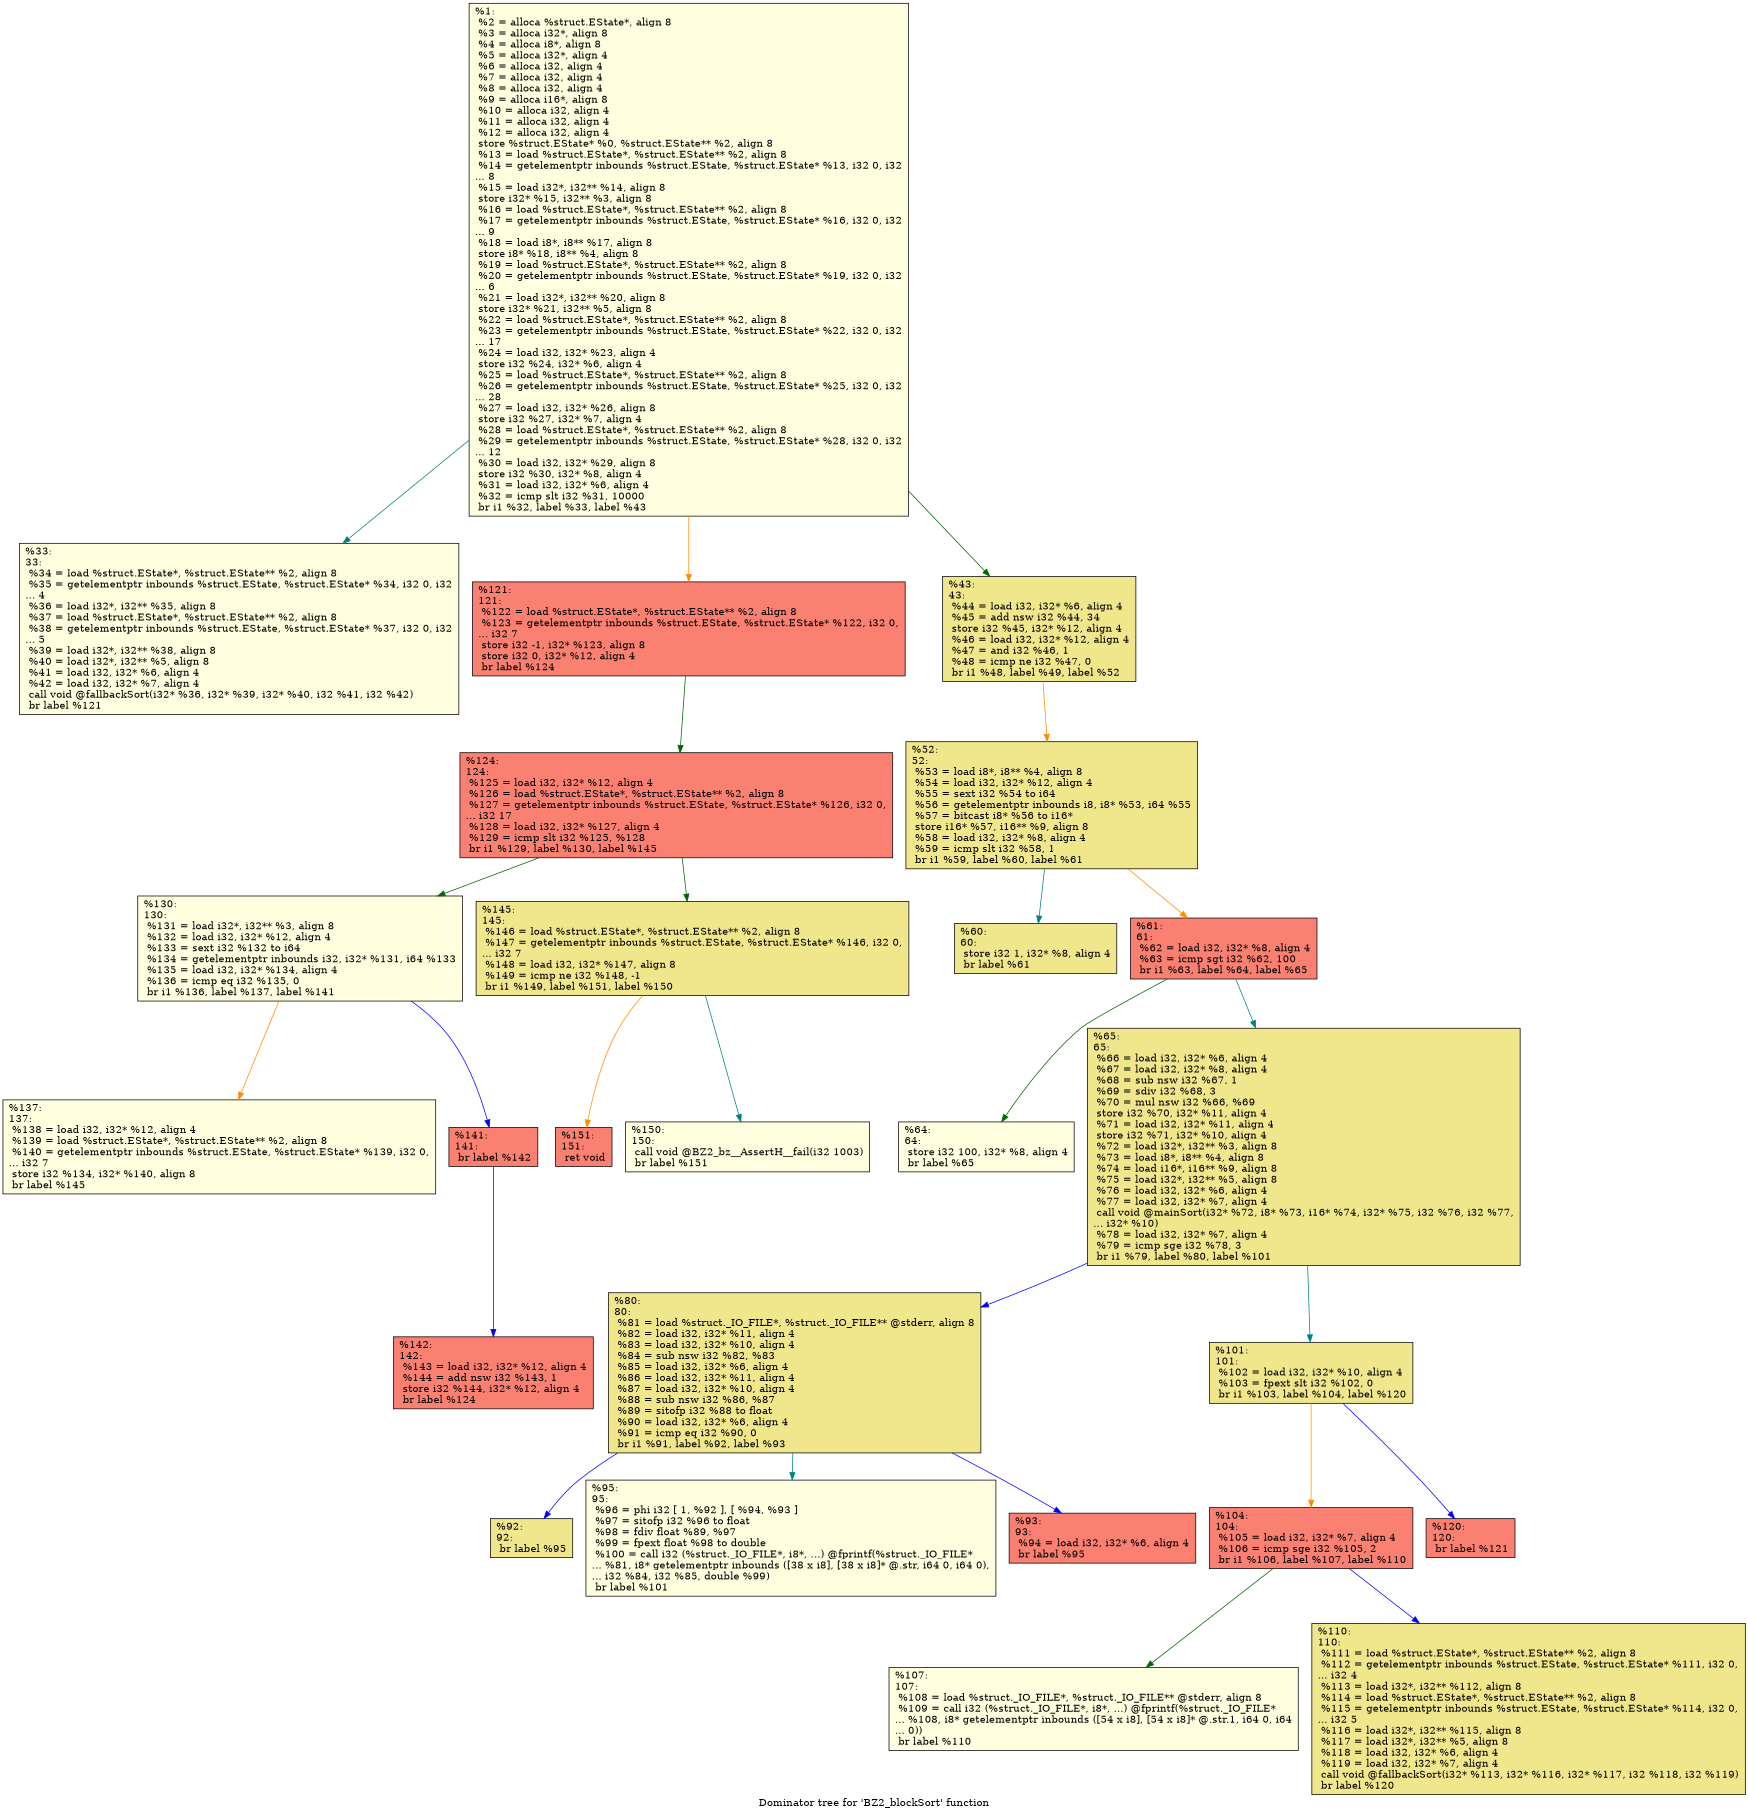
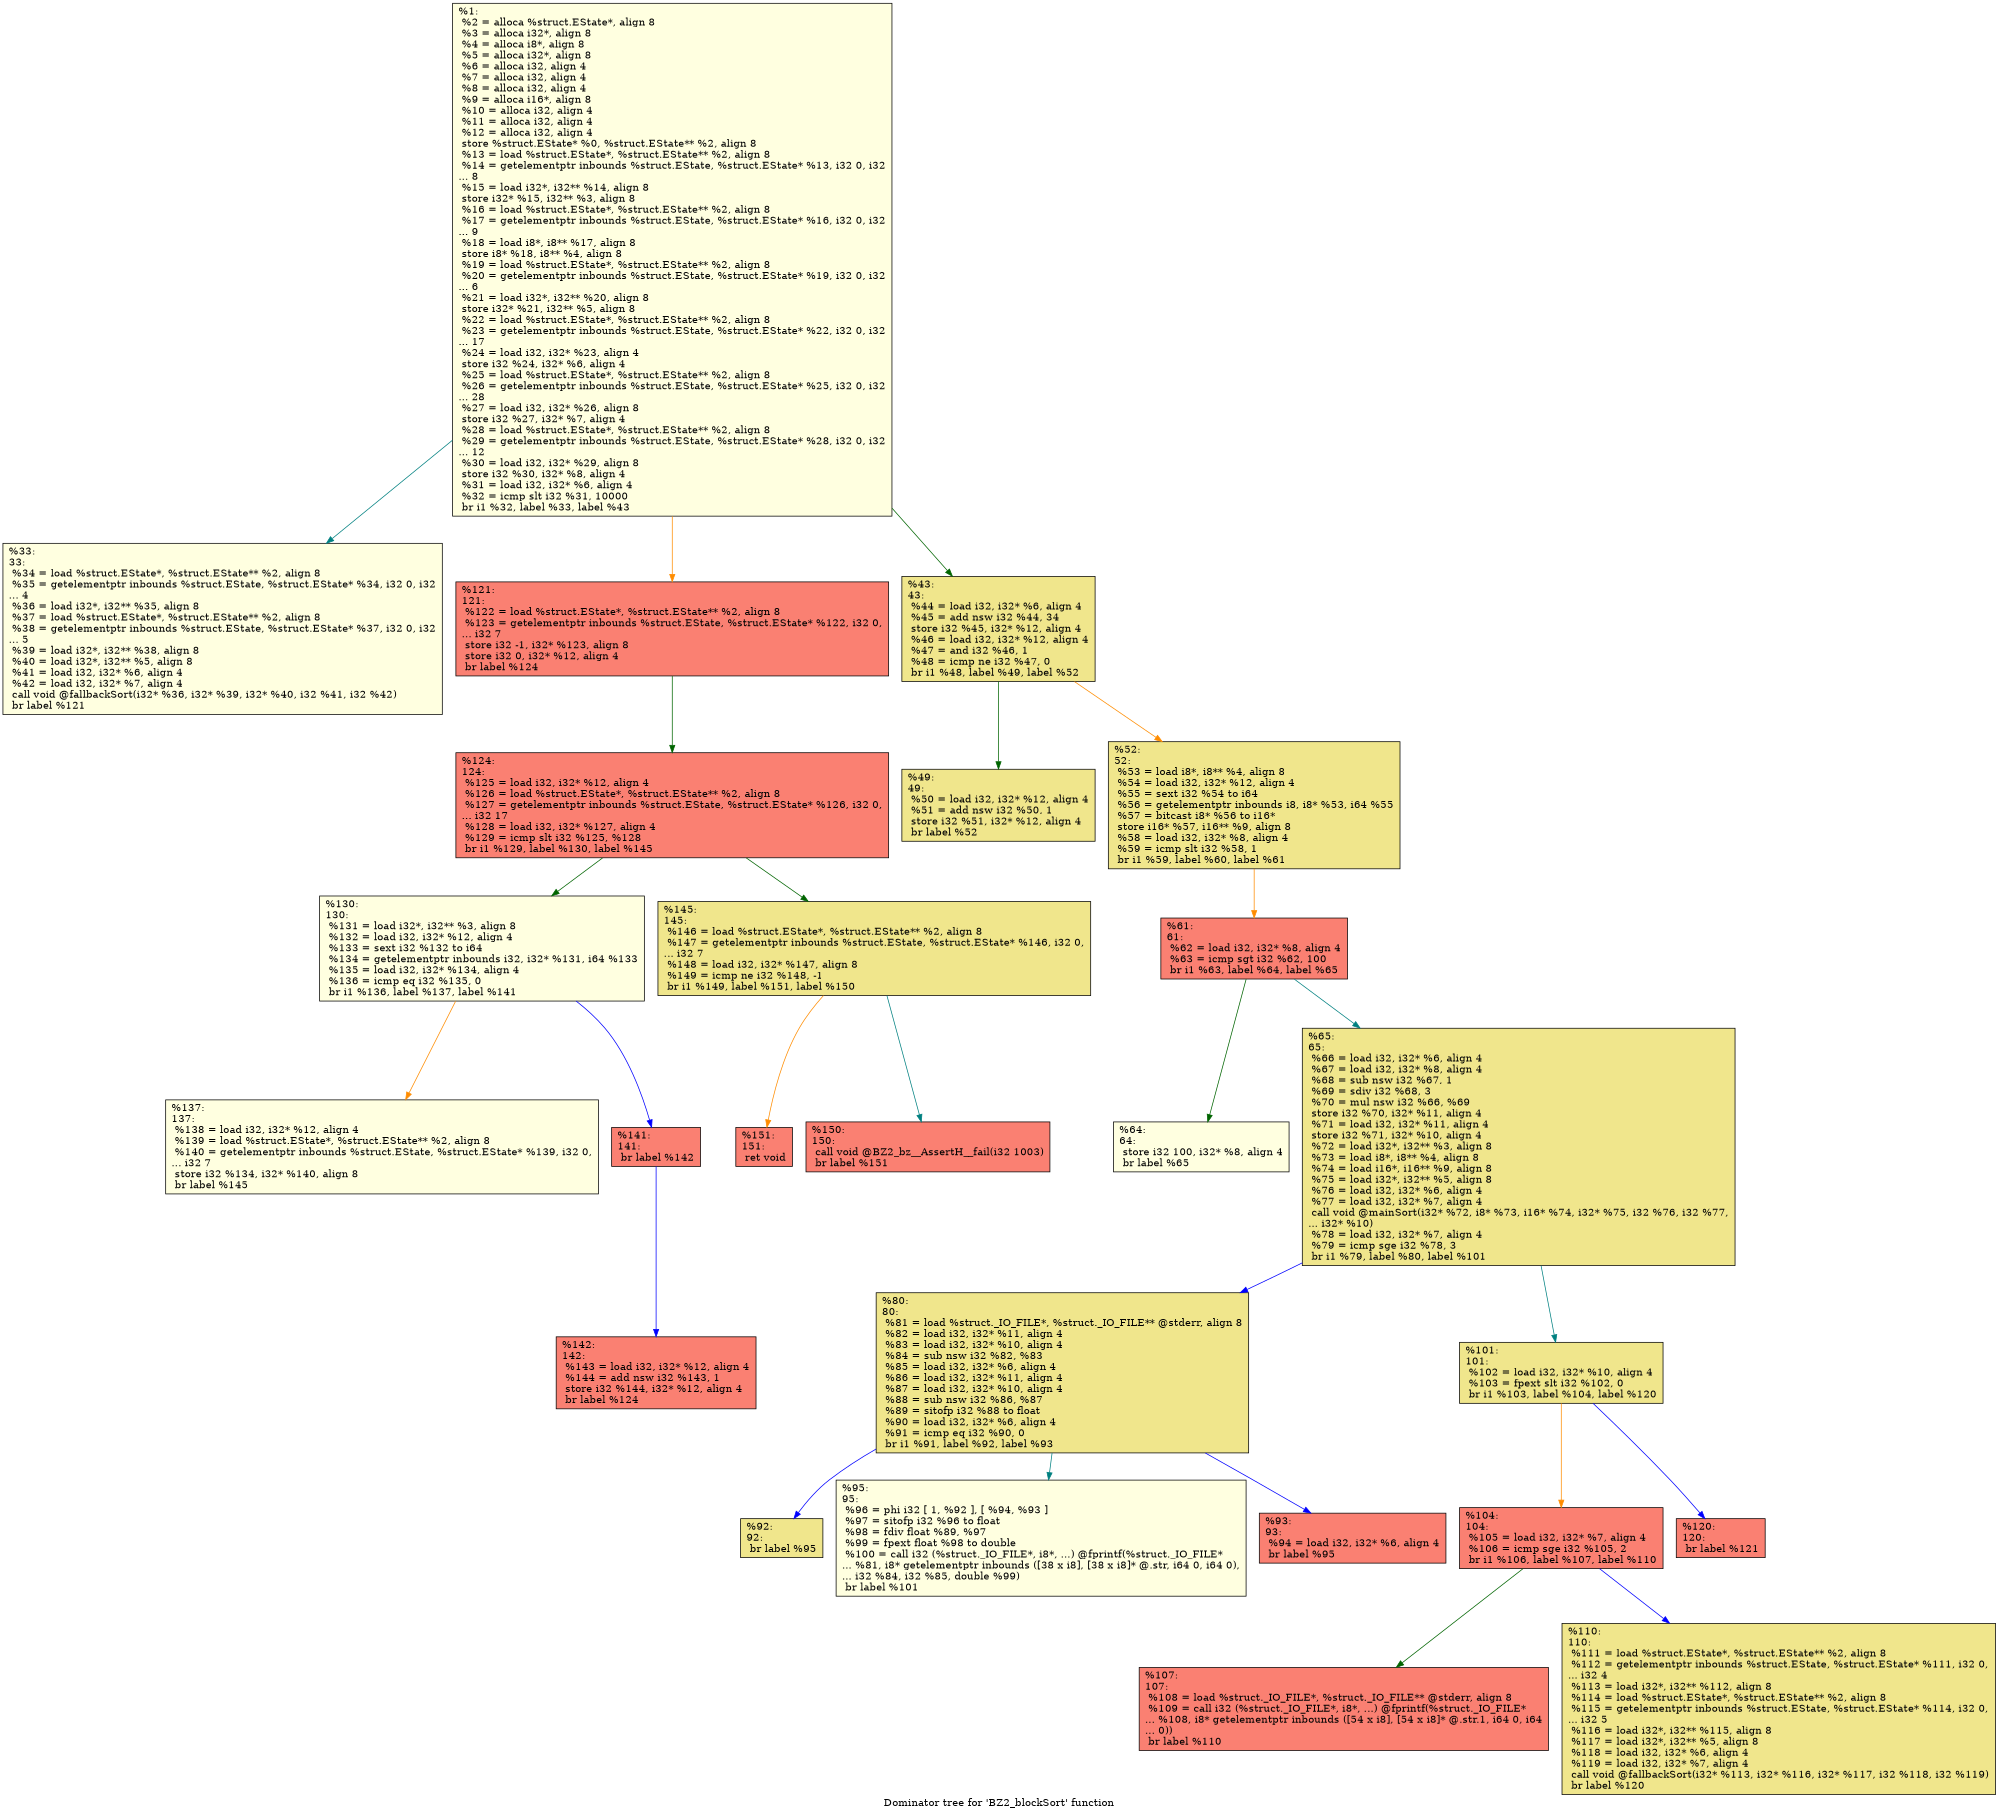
node "%1:": text "%5 = alloca i32*, align 4" -> "%5 = alloca i32*, align 8"
node "%49:": added
node "%60:": removed
node "%150:": fillcolor lightyellow -> salmon
node "%107:": fillcolor lightyellow -> salmon
